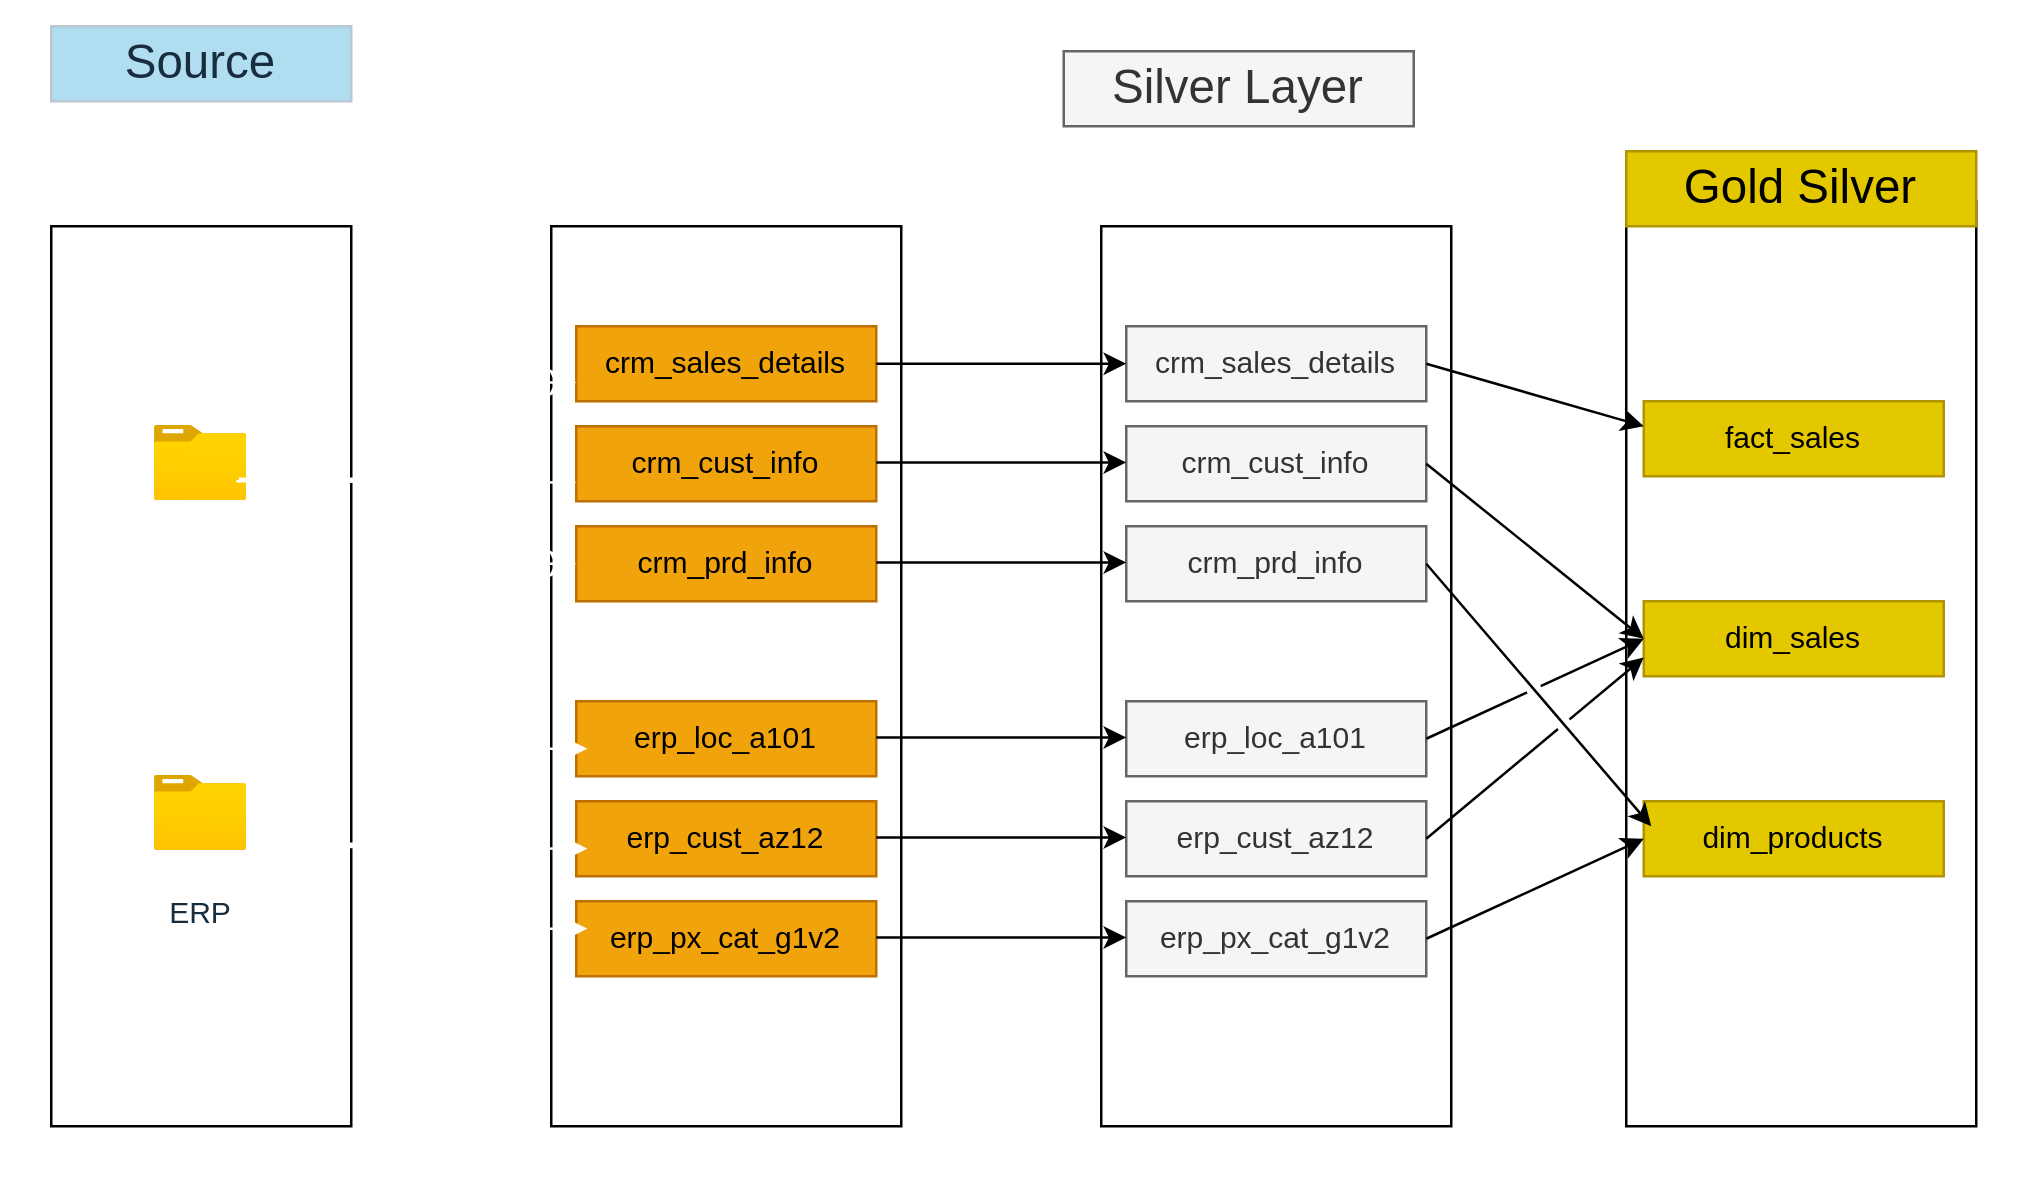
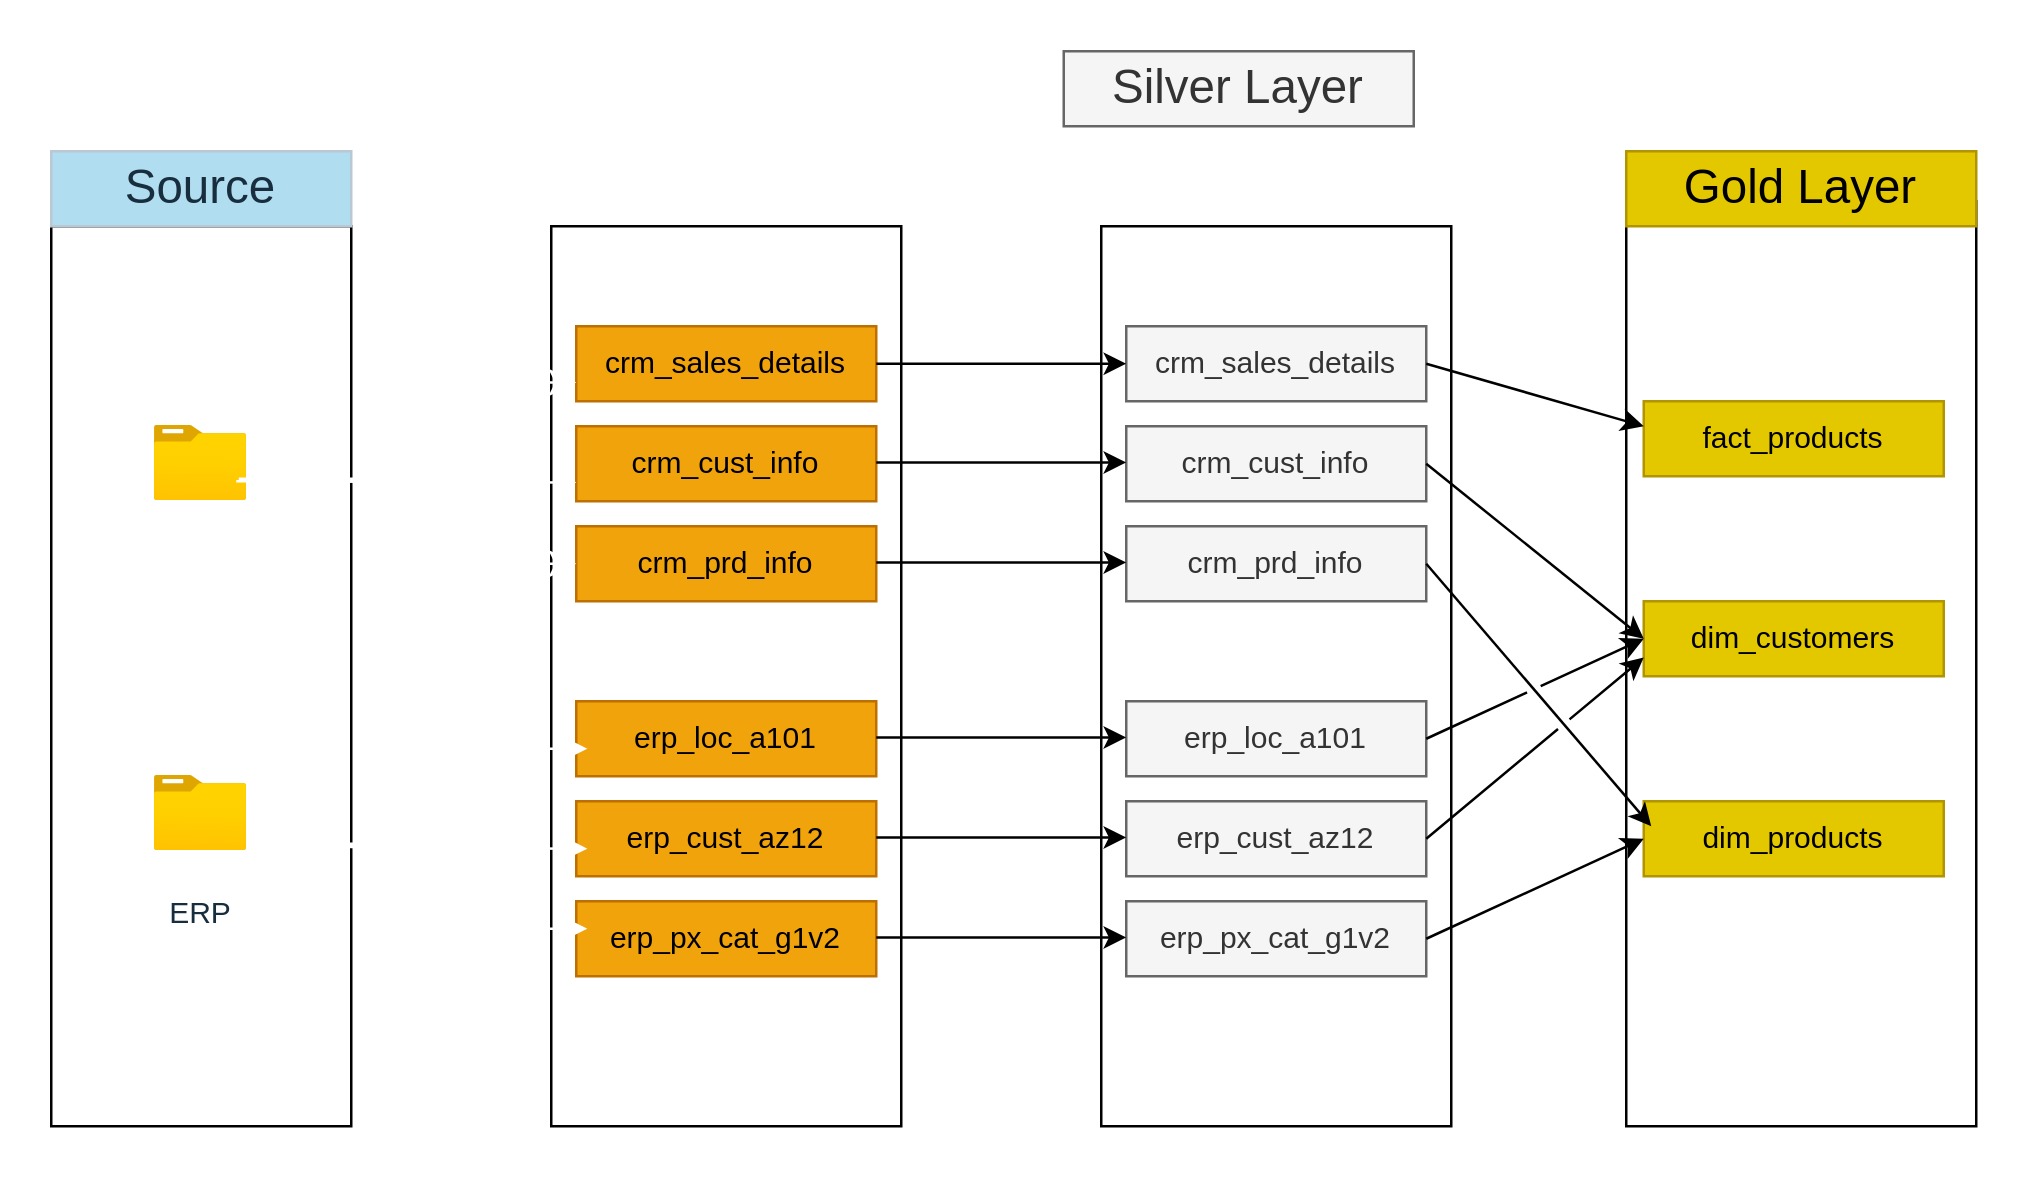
node "Source": moved (201, 64) -> (201, 189)
node "Gold Silver": label "Gold Silver" -> "Gold Layer"
node "fact_sales": label "fact_sales" -> "fact_products"
node "dim_sales": label "dim_sales" -> "dim_customers"
